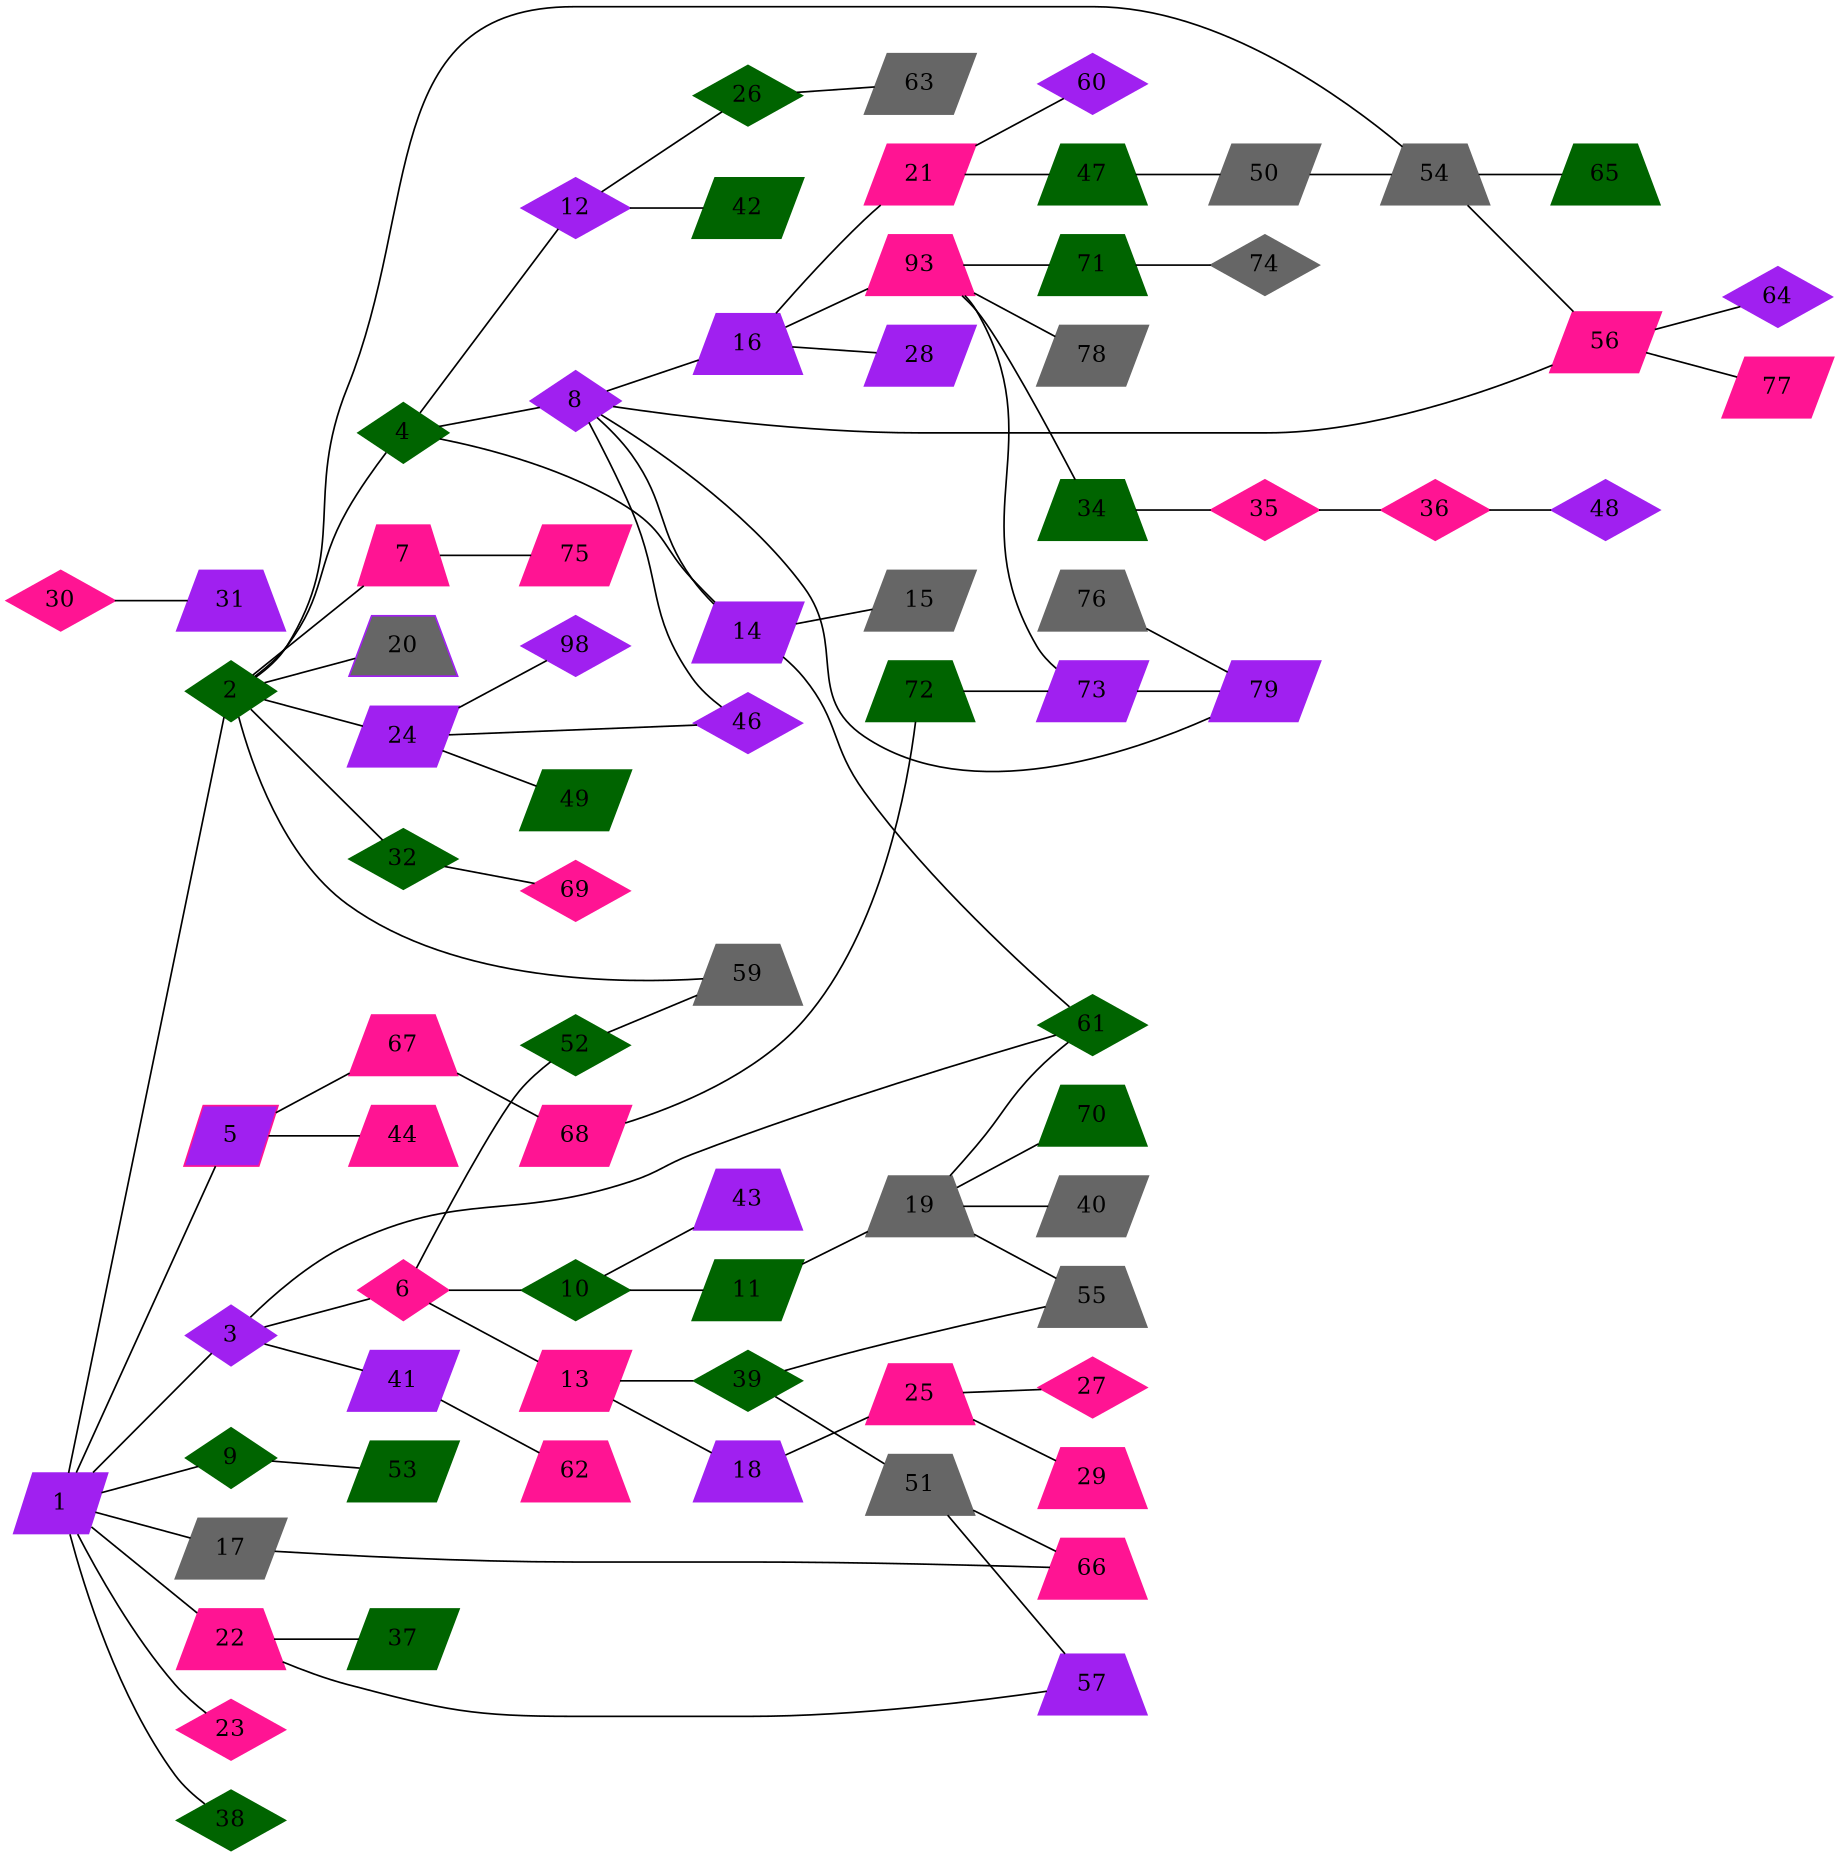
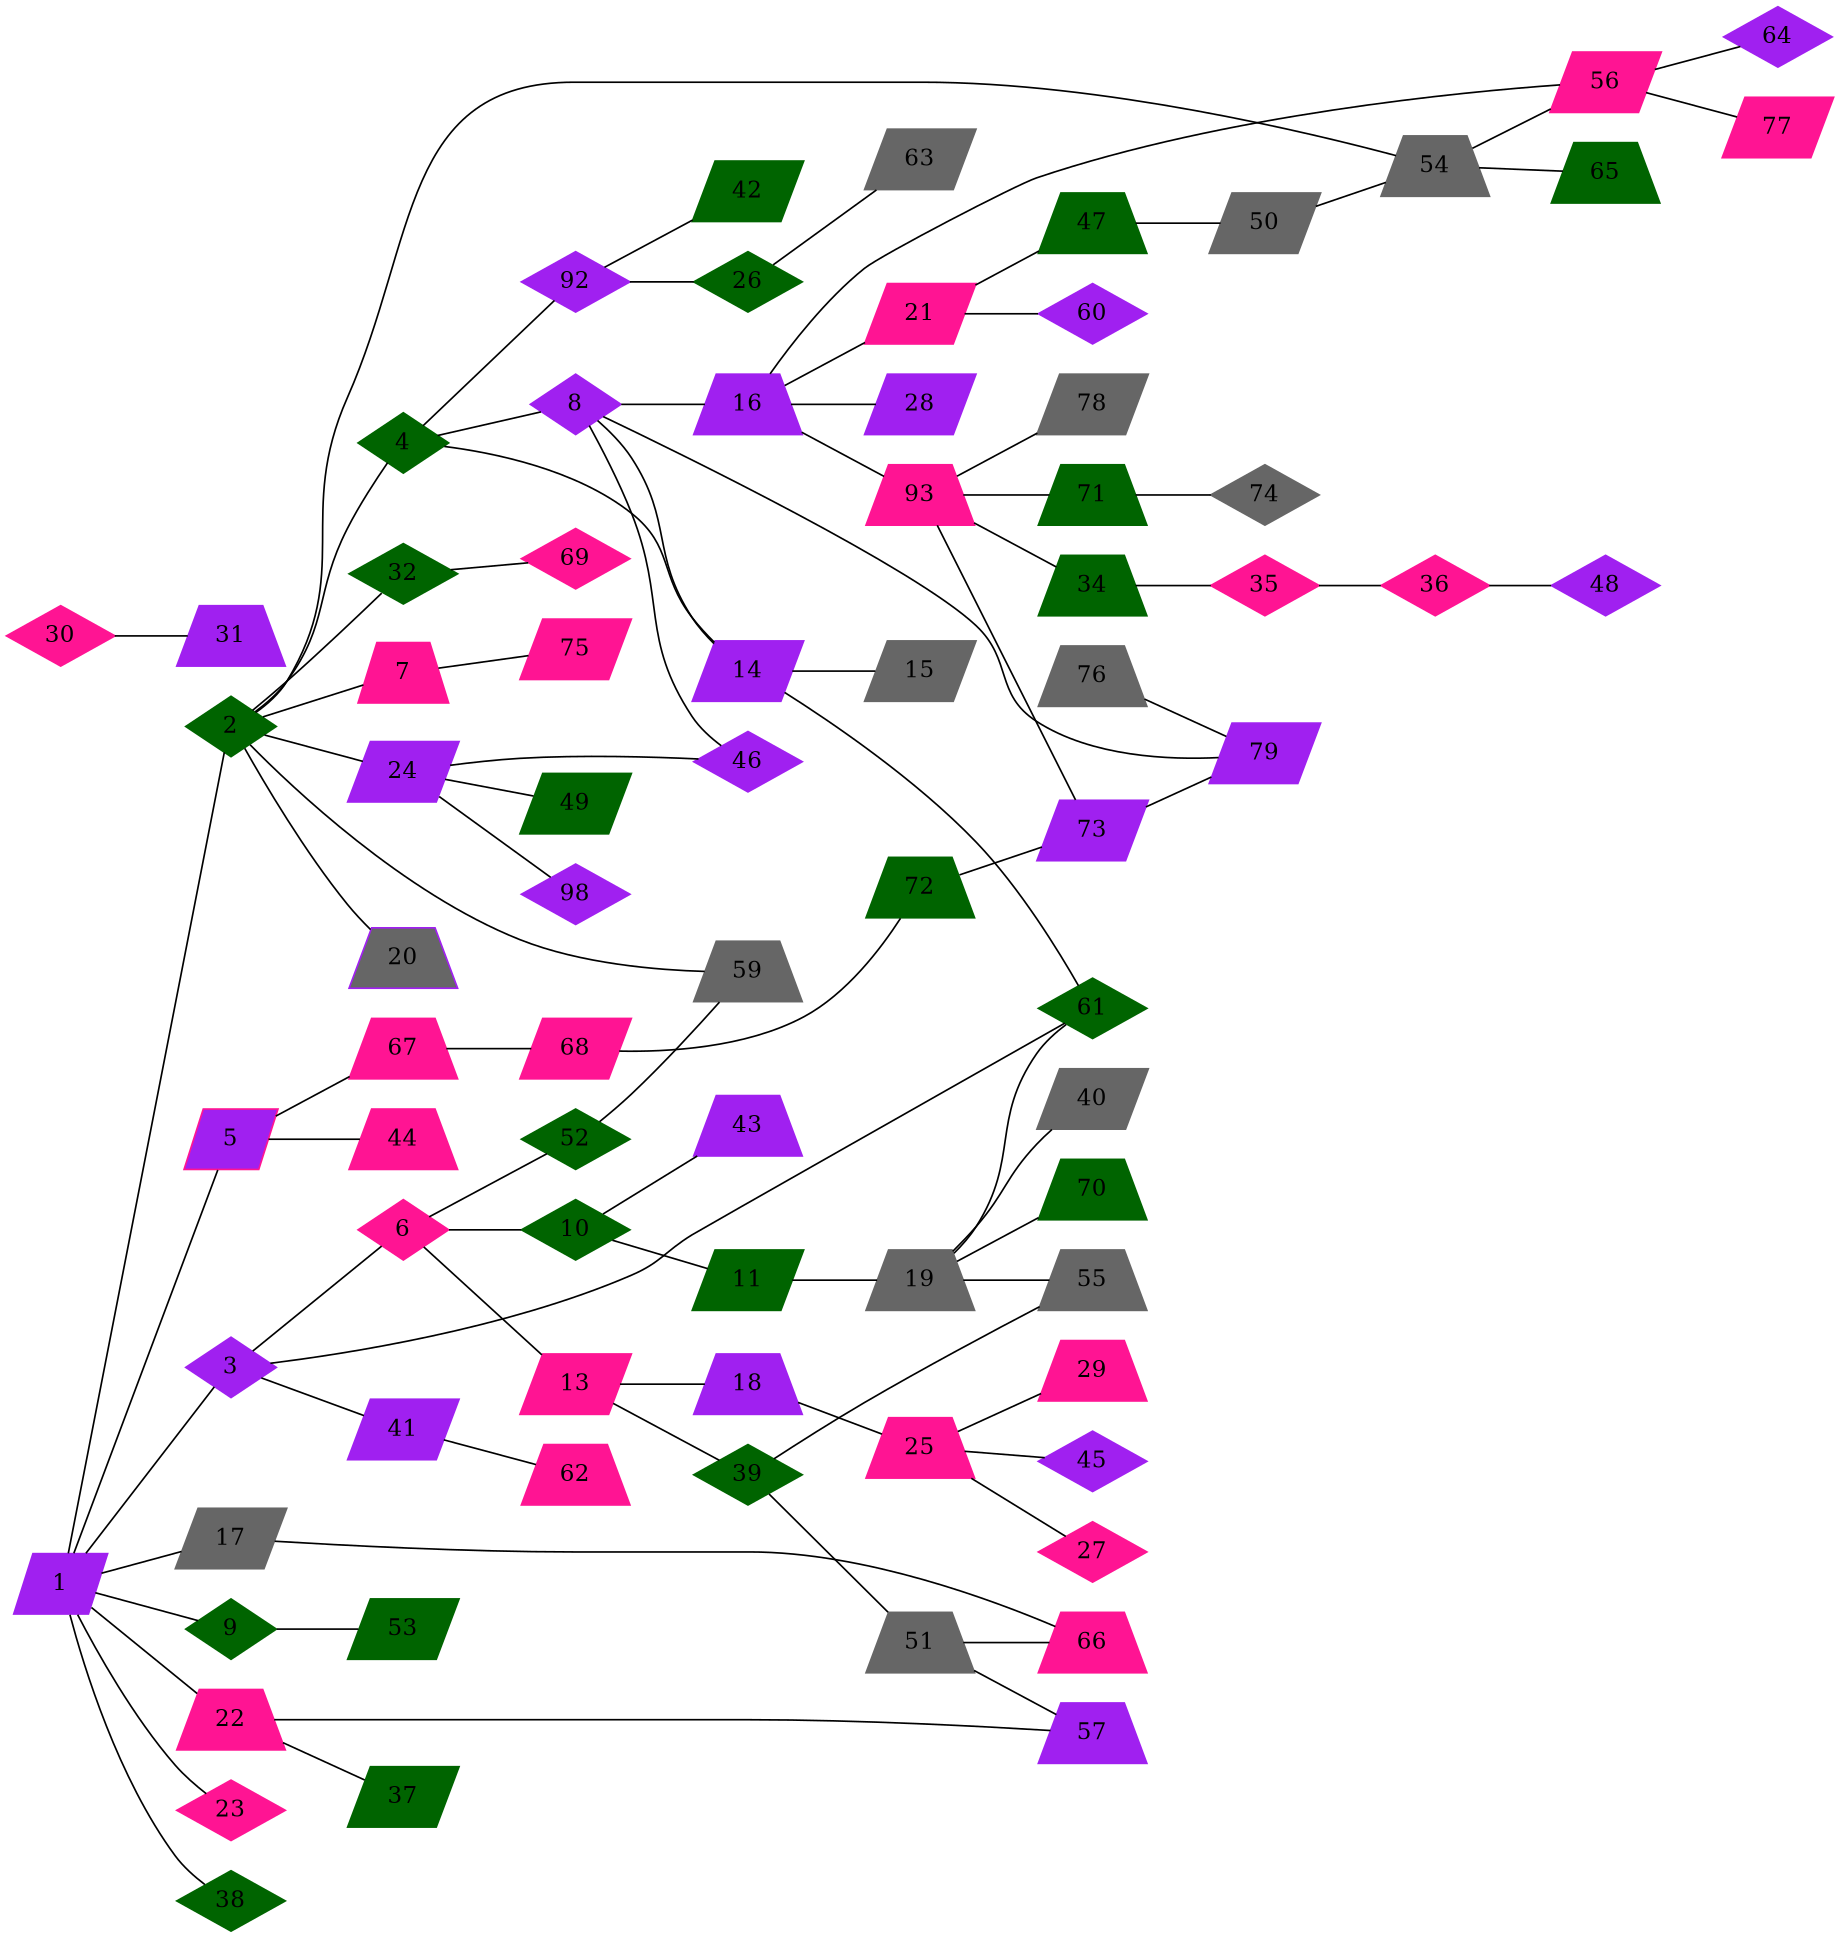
node "12": label "12" -> "92"
edge "56" -- "8": now "56" -- "16"
node "45": added
